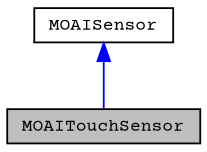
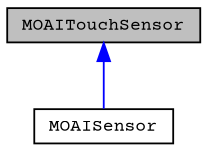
edge "MOAITouchSensor" -> "MOAISensor": reversed
